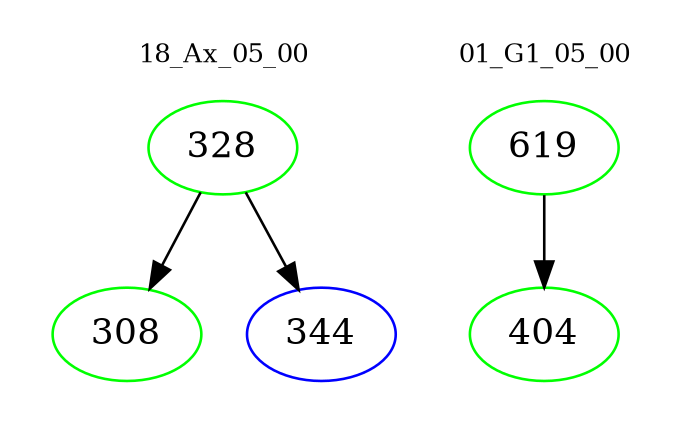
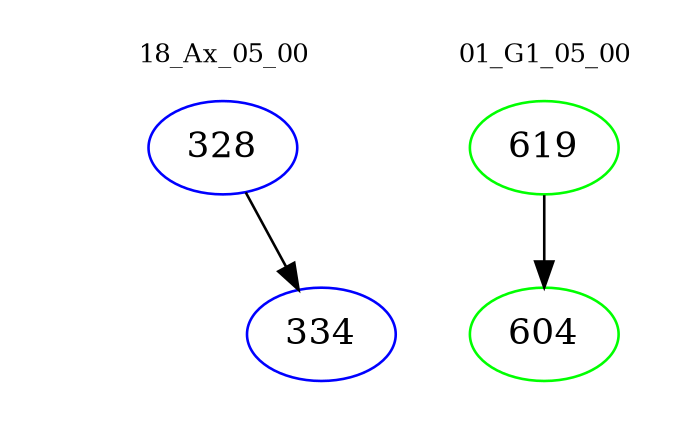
node "328": color green -> blue
node "308": removed
node "344": label "344" -> "334"
node "404": label "404" -> "604"
